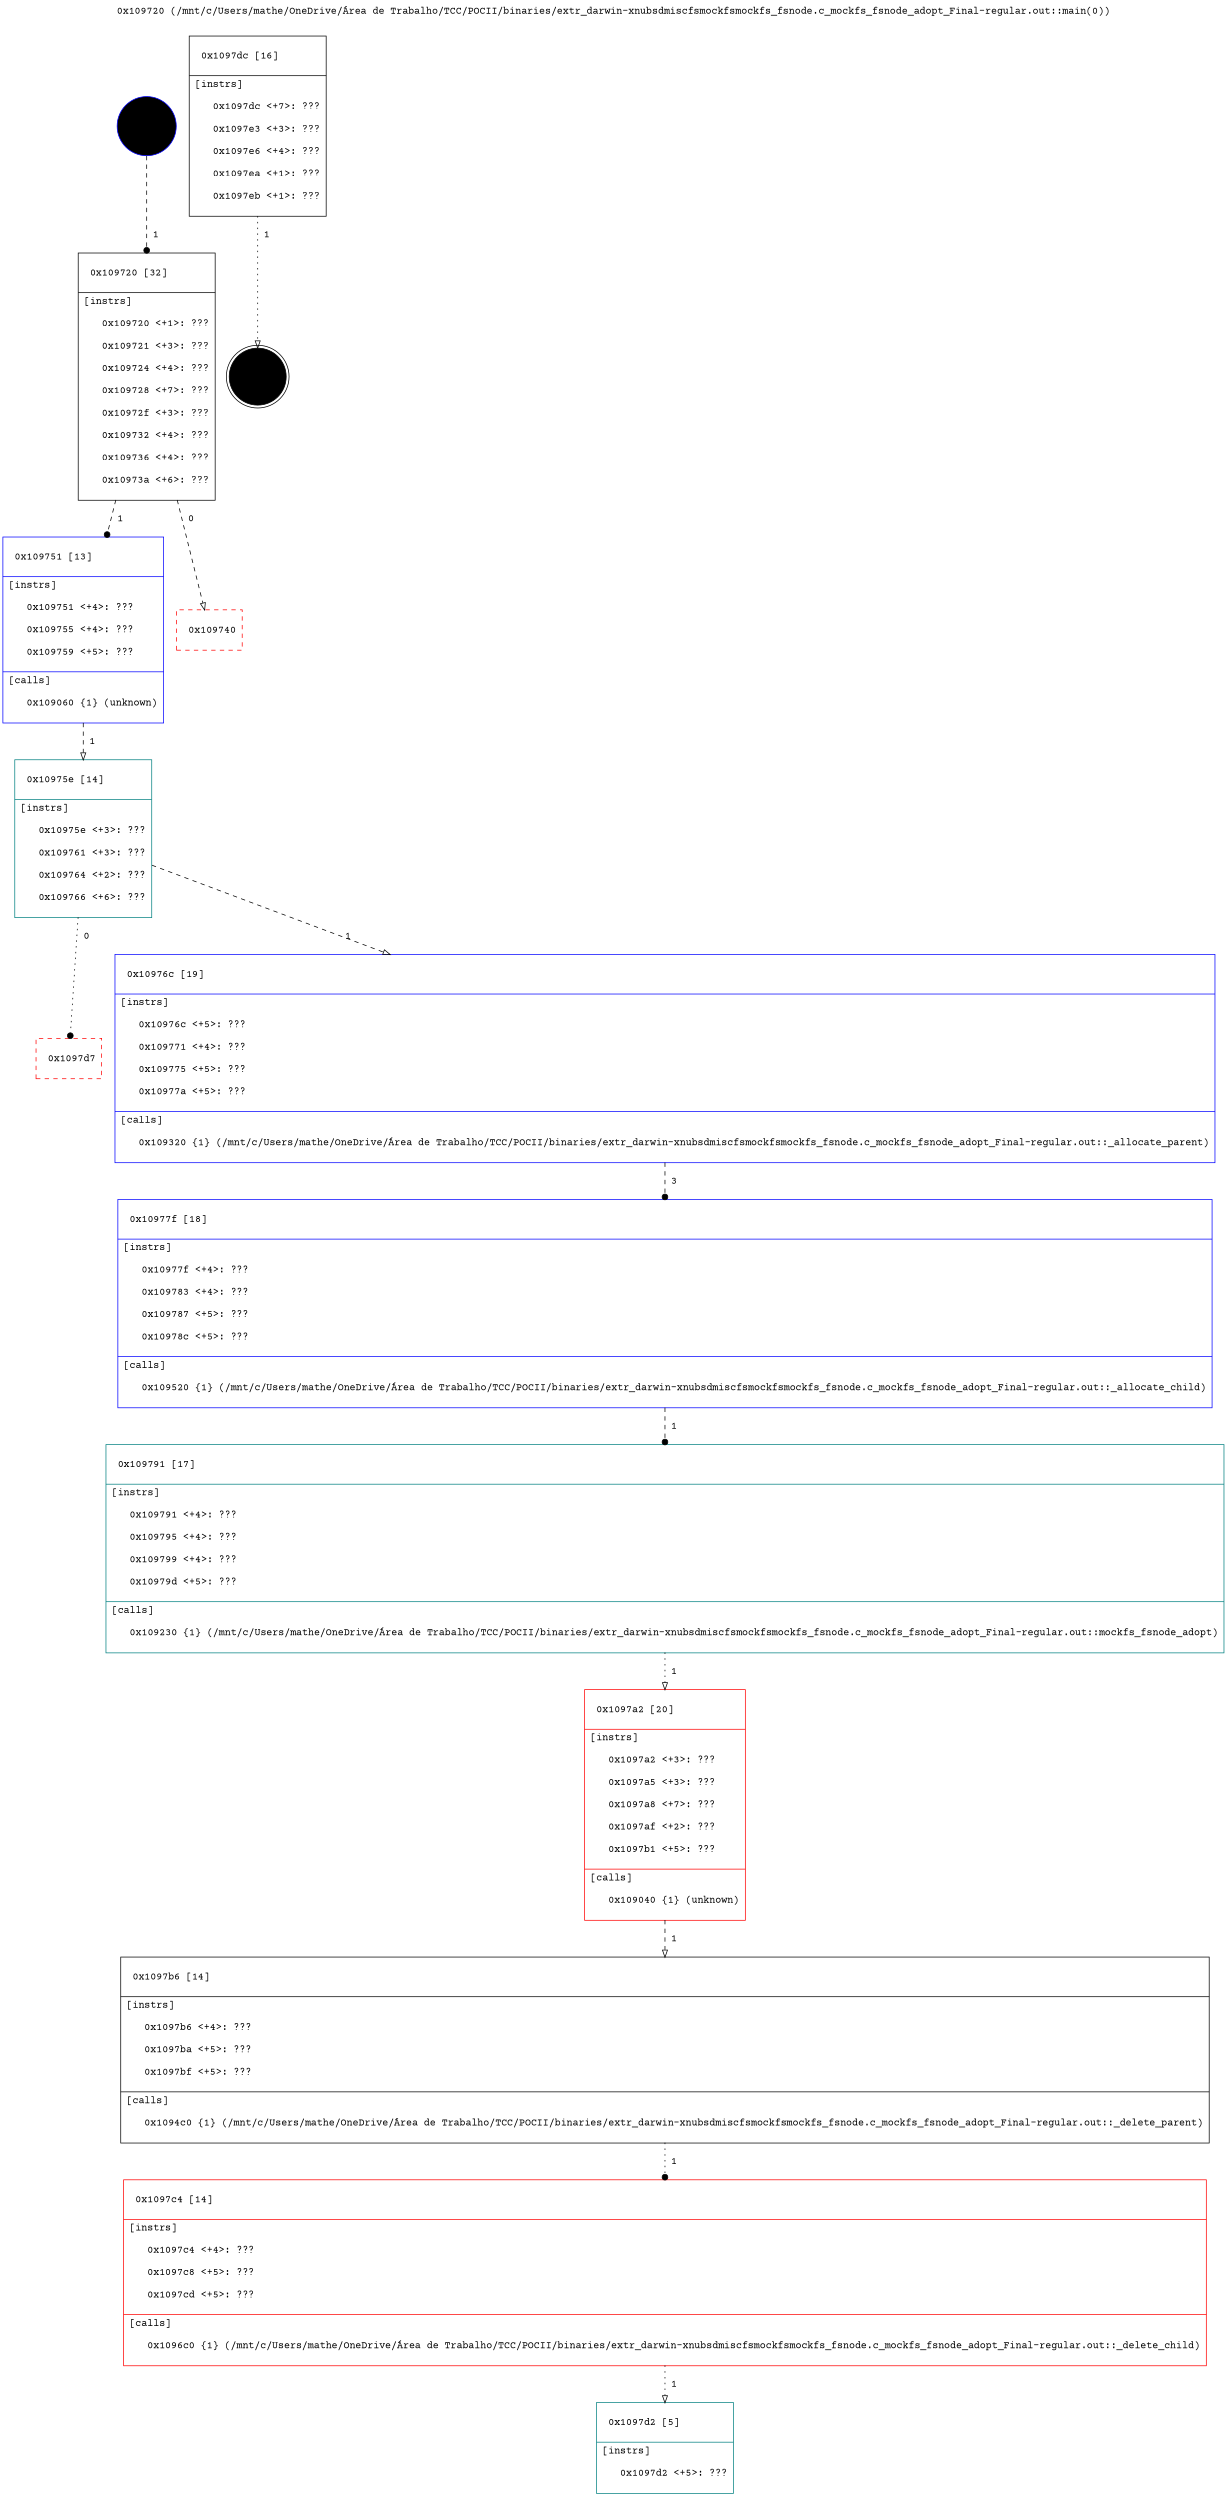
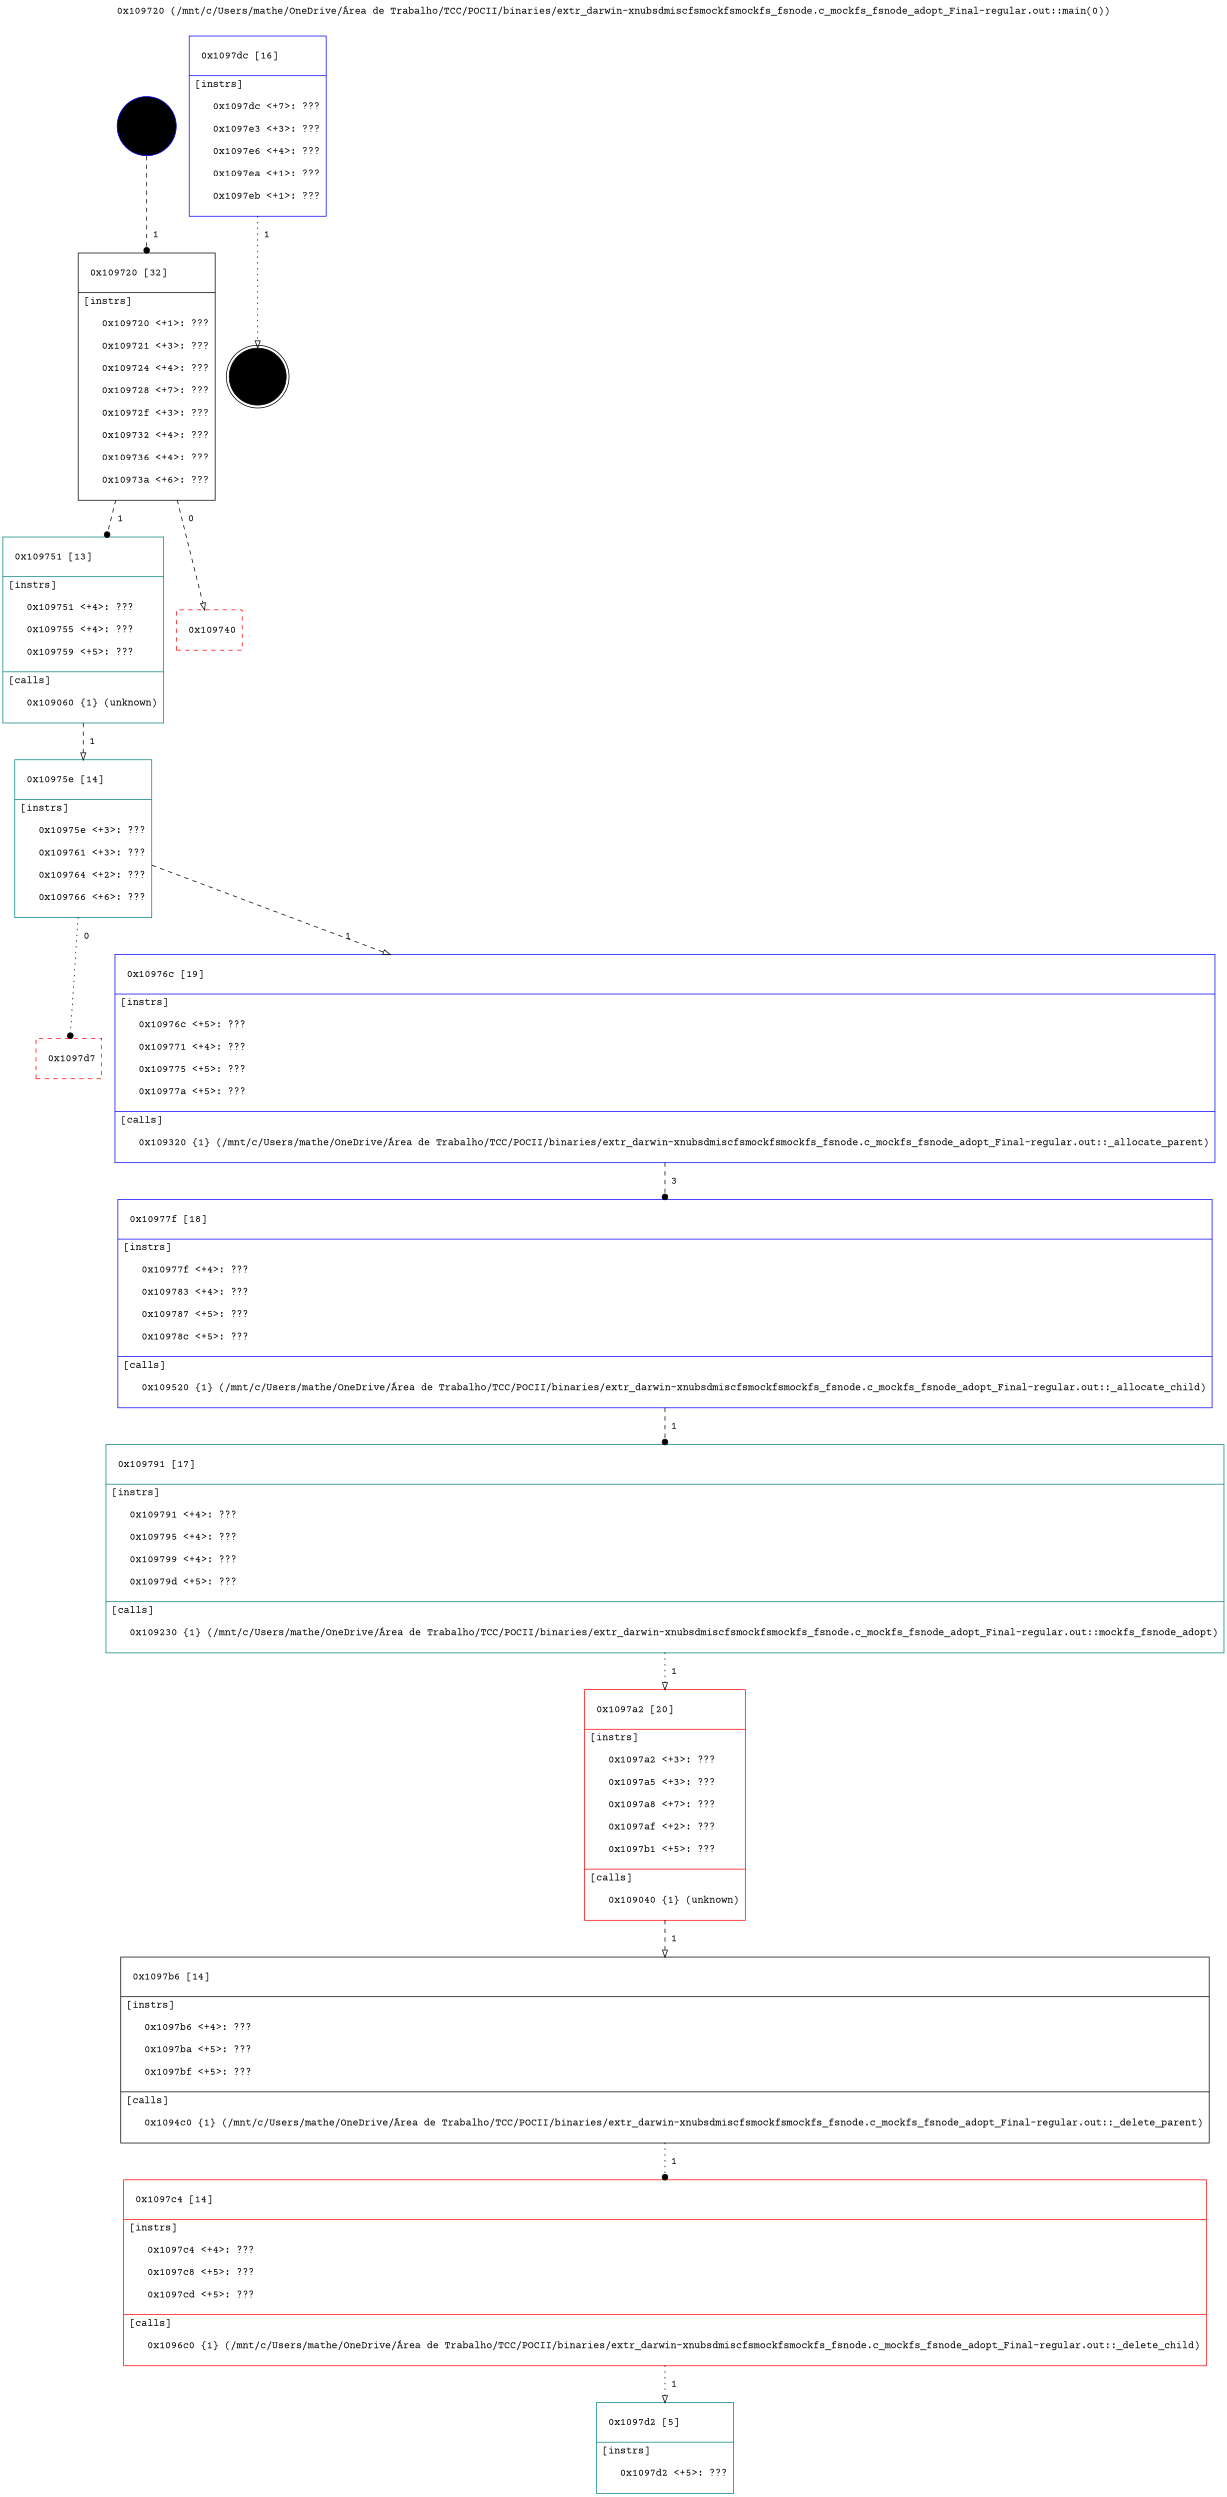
node "0x1097dc [16]": color black -> blue
node "0x109751 [13]": color blue -> teal
